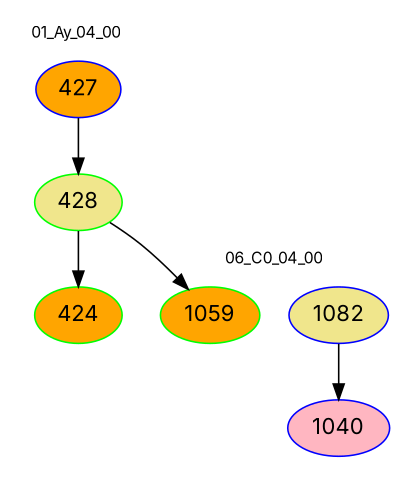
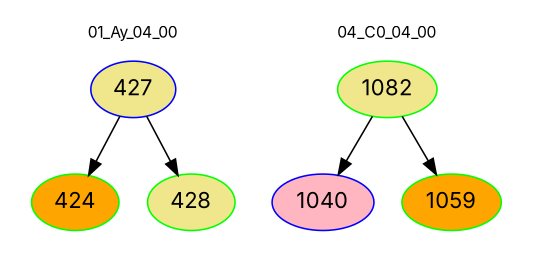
node "427": fillcolor orange -> khaki
edge "428" -> "424": now "427" -> "424"
edge "428" -> "1059": now "1082" -> "1059"
cluster "06_C0_04_00": label "06_C0_04_00" -> "04_C0_04_00"
node "1082": color blue -> green
